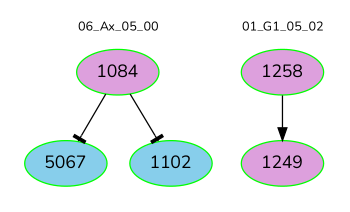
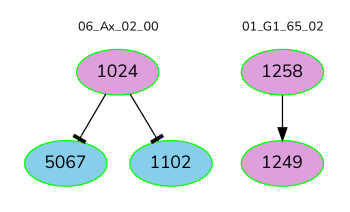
cluster "06_Ax_05_00": label "06_Ax_05_00" -> "06_Ax_02_00"
cluster "01_G1_05_02": label "01_G1_05_02" -> "01_G1_65_02"
node "1084": label "1084" -> "1024"
